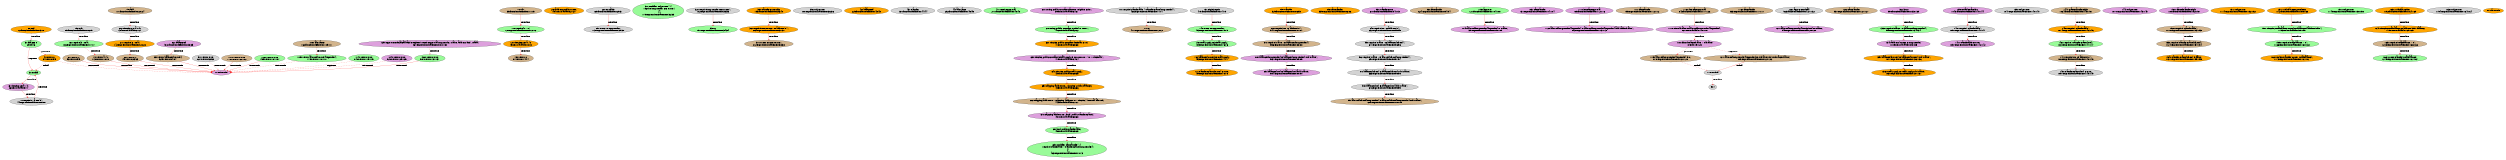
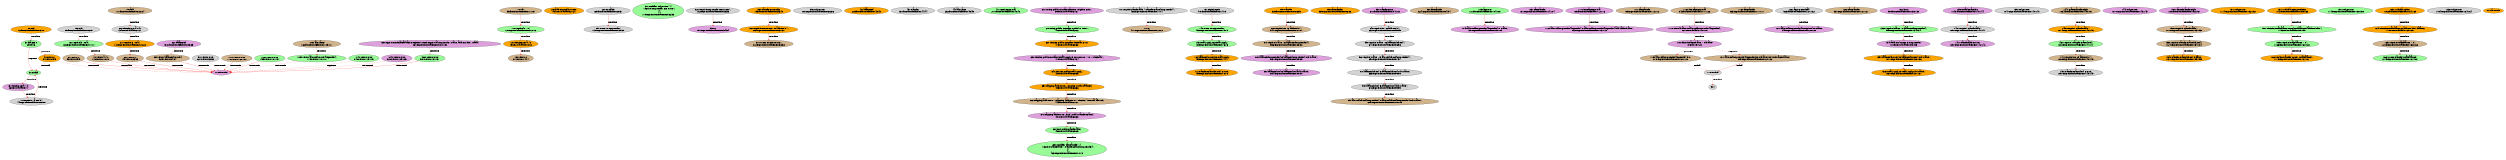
node "33_ _; 191-expression_statement-34-34": fillcolor palegreen -> plum
edge "4_ return 0; 34-return-5-5" -> "3_ end_if": label "end_if" -> "return_if"
